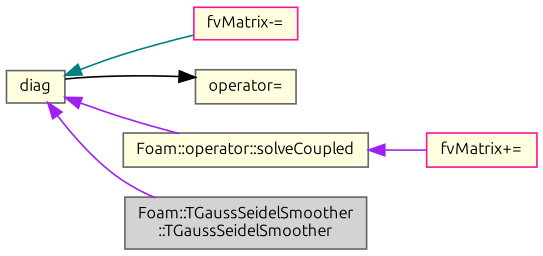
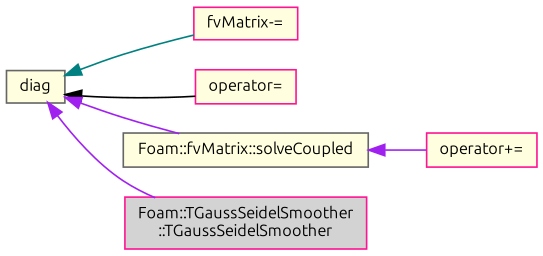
edge "diag" -> "operator=": reversed
node "operator=": color gray40 -> deeppink
node "Foam::operator::solveCoupled": label "Foam::operator::solveCoupled" -> "Foam::fvMatrix::solveCoupled"
node "fvMatrix+=": label "fvMatrix+=" -> "operator+="
node "Foam::TGaussSeidelSmoother ::TGaussSeidelSmoother": color gray40 -> deeppink
